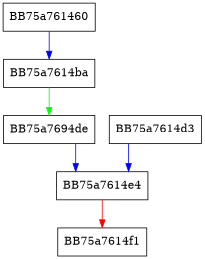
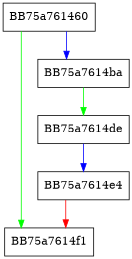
edge "BB75a761460" -> "BB75a7614f1": added
node "BB75a7694de": label "BB75a7694de" -> "BB75a7614de"
node "BB75a7614d3": removed
